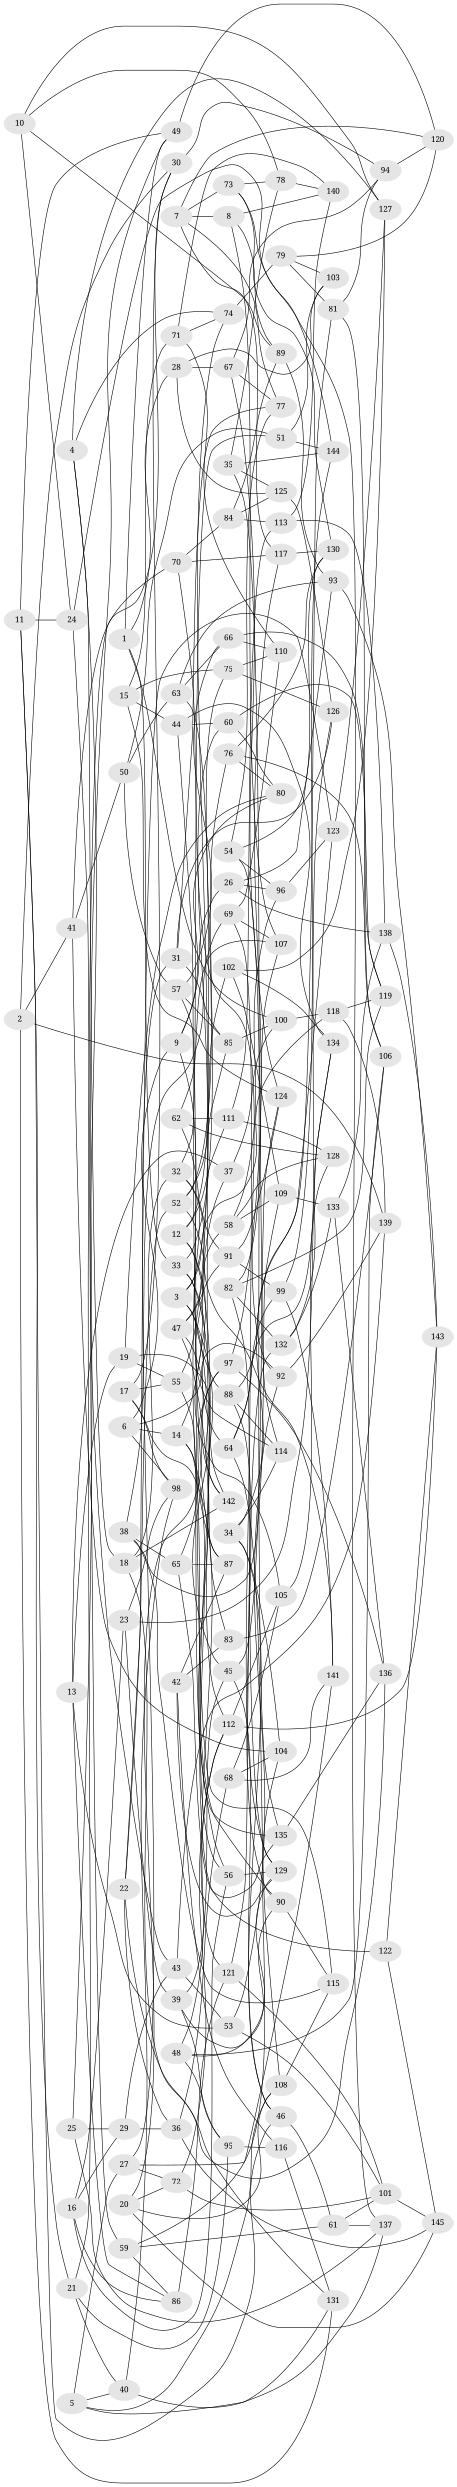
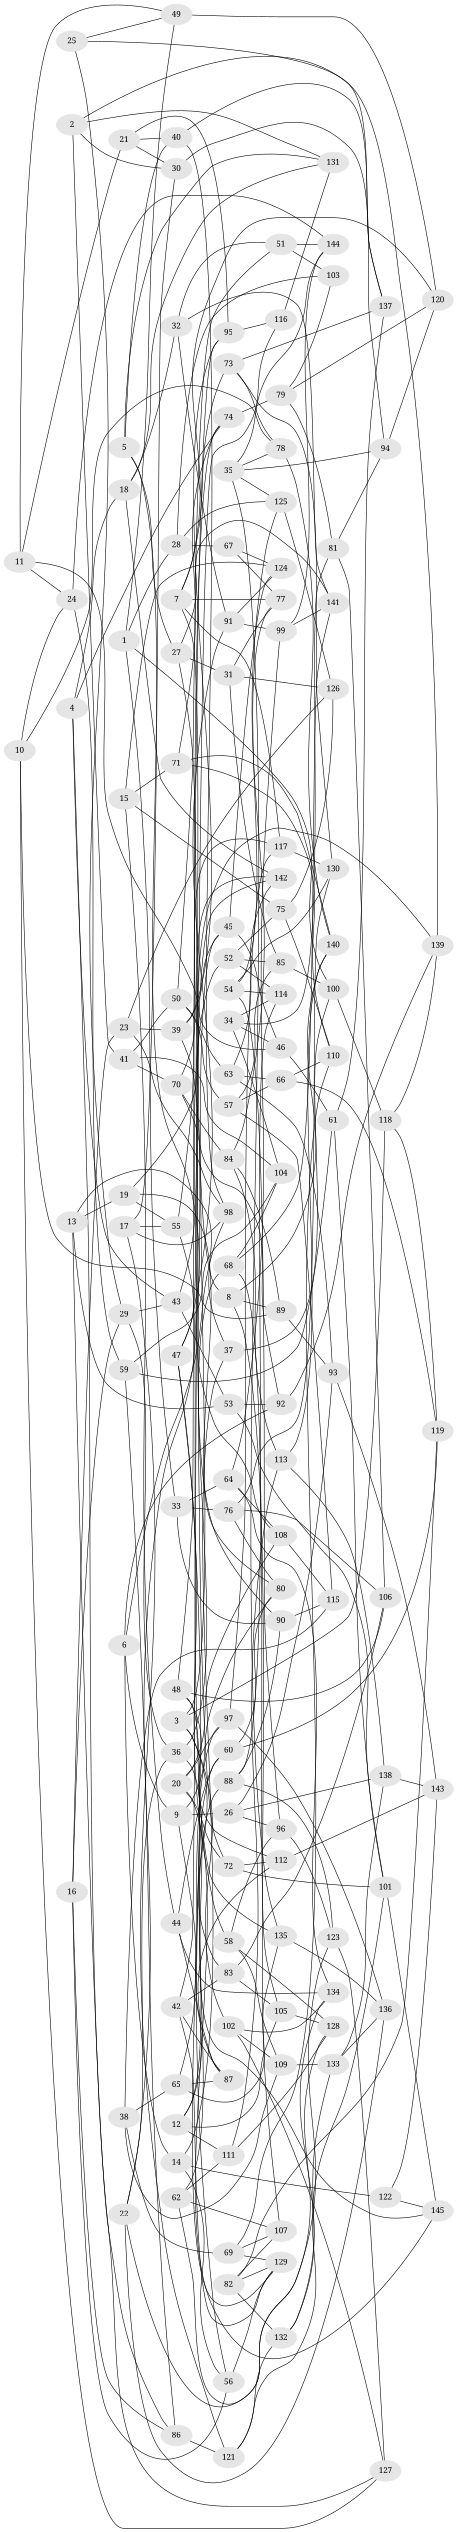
edge "94" -- "67": now "94" -- "35"
edge "105" -- "112": now "105" -- "83"
